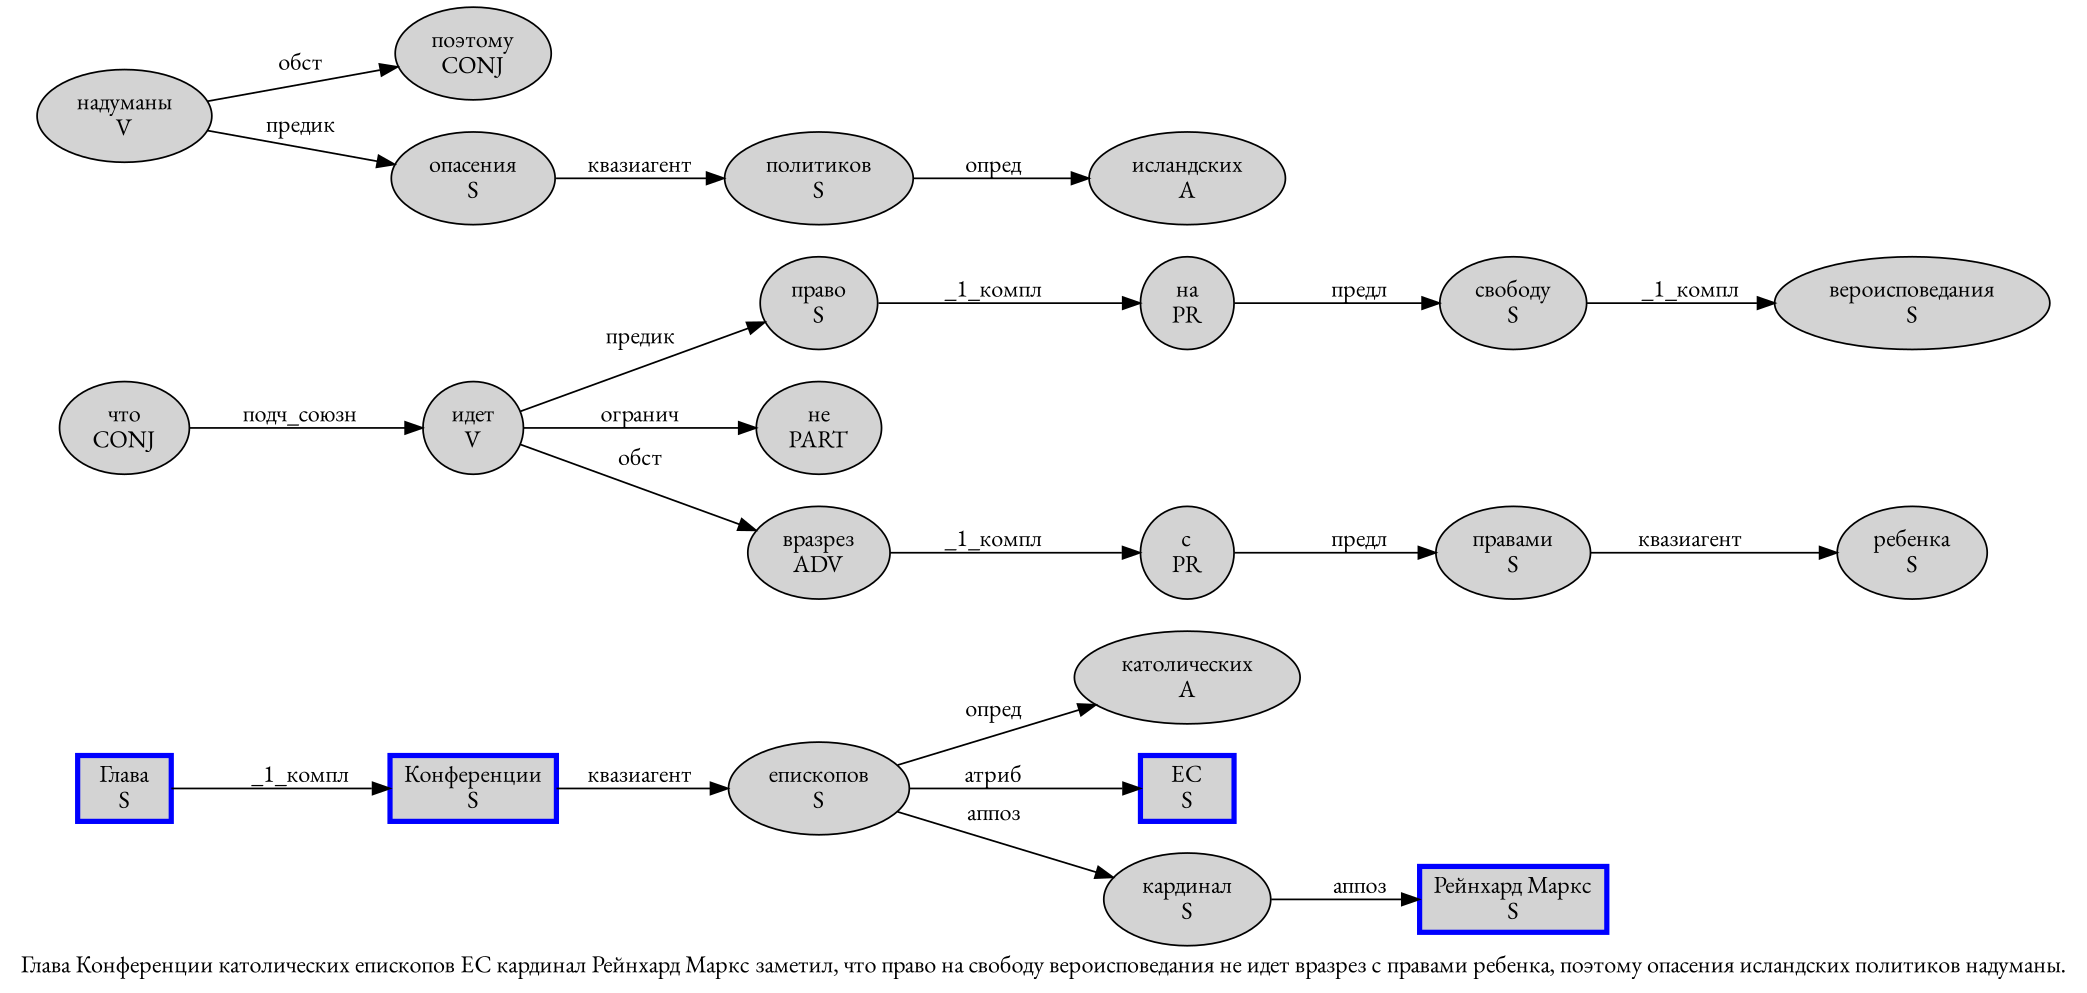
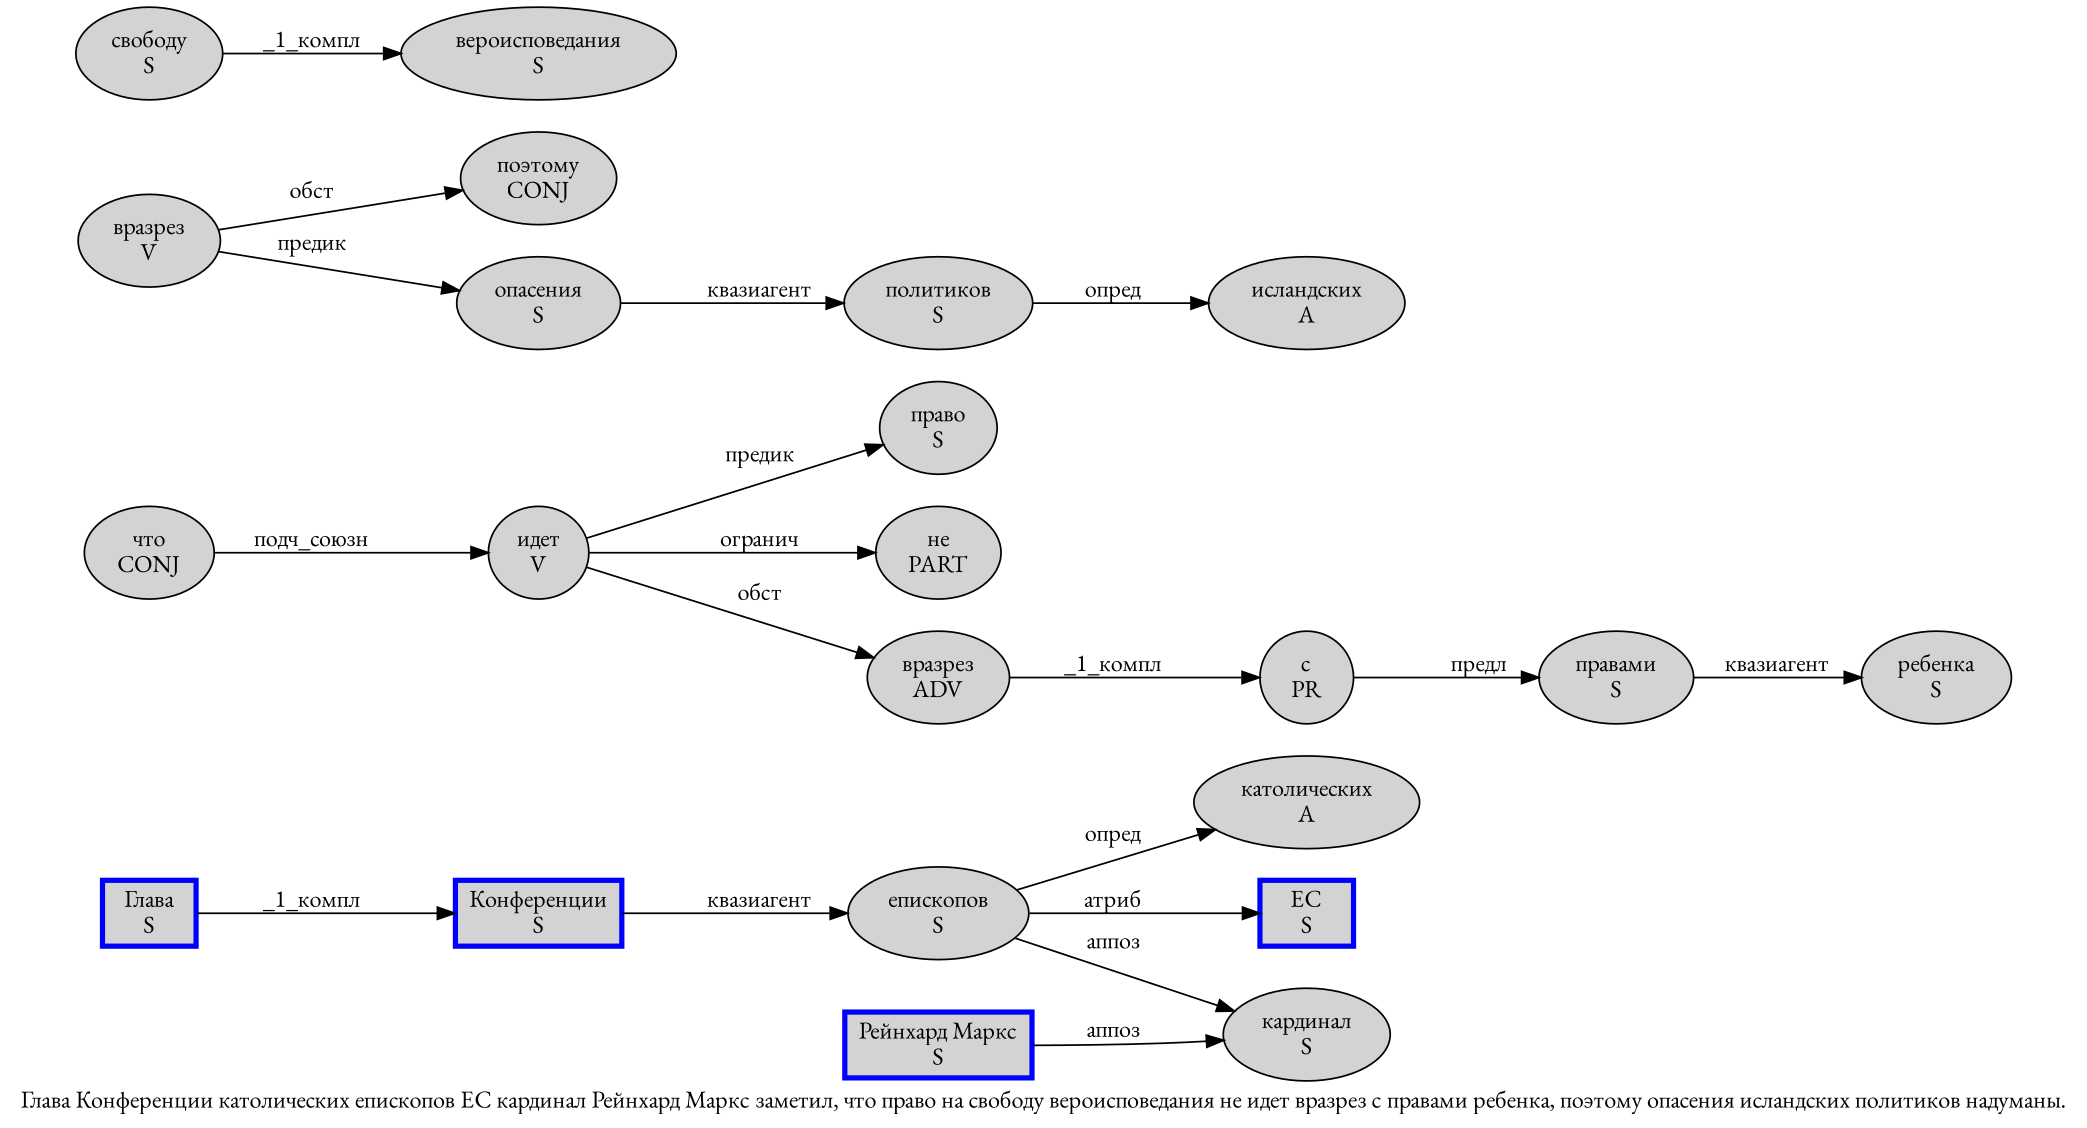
node "надуманы V": label "надуманы V" -> "вразрез V"
node "на PR": removed
edge "кардинал S" -> "Рейнхард Маркс S": reversed
